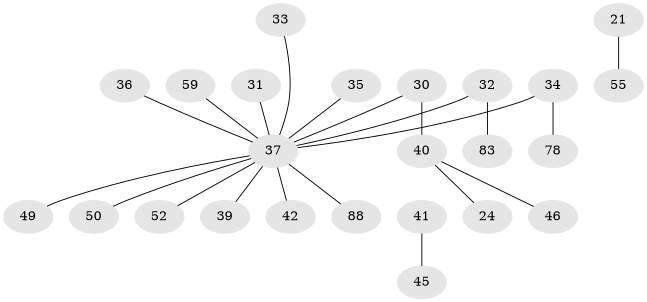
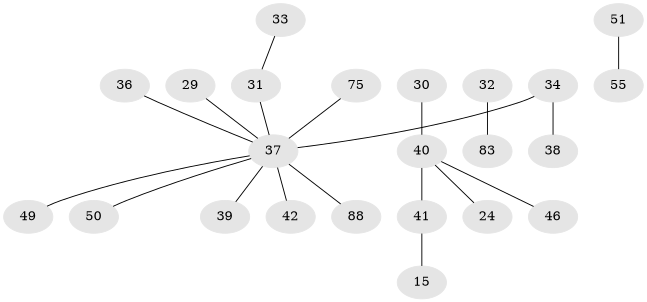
node "21": label "21" -> "51"
node "59": label "59" -> "29"
edge "33" -- "37": now "33" -- "31"
node "35": label "35" -> "75"
edge "30" -- "37": removed
edge "32" -- "37": removed
node "78": label "78" -> "38"
edge "40" -- "41": added
node "52": removed
node "45": label "45" -> "15"
